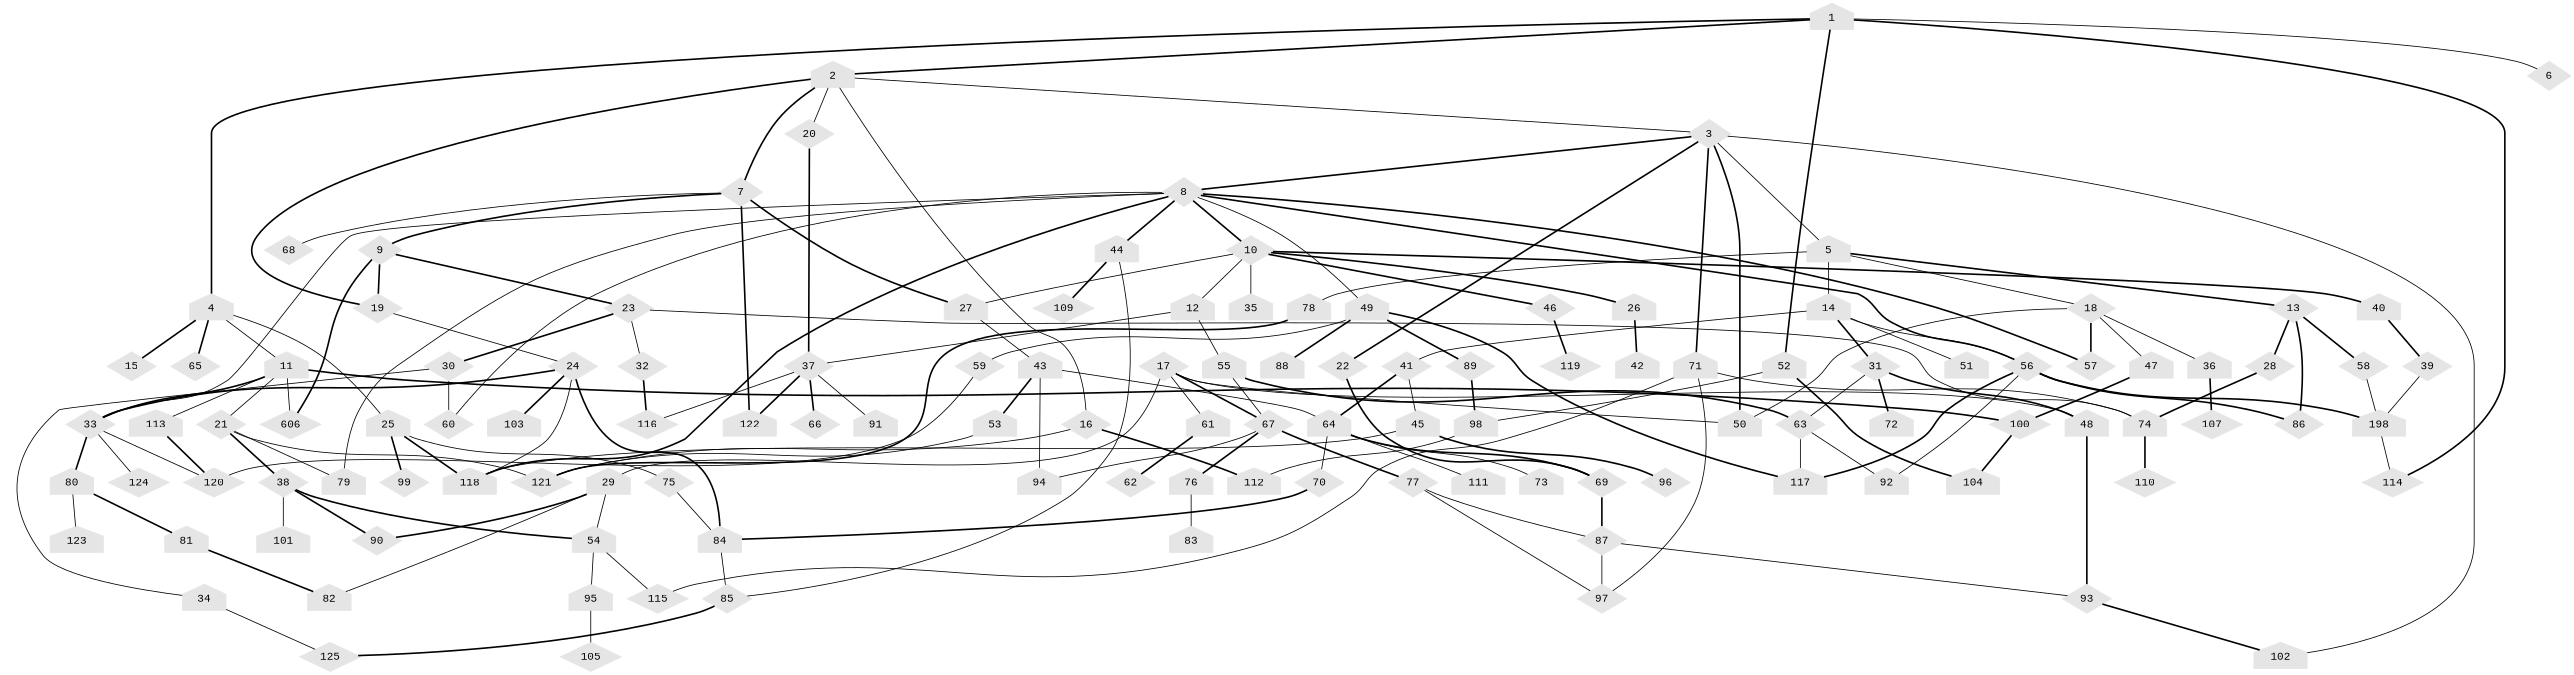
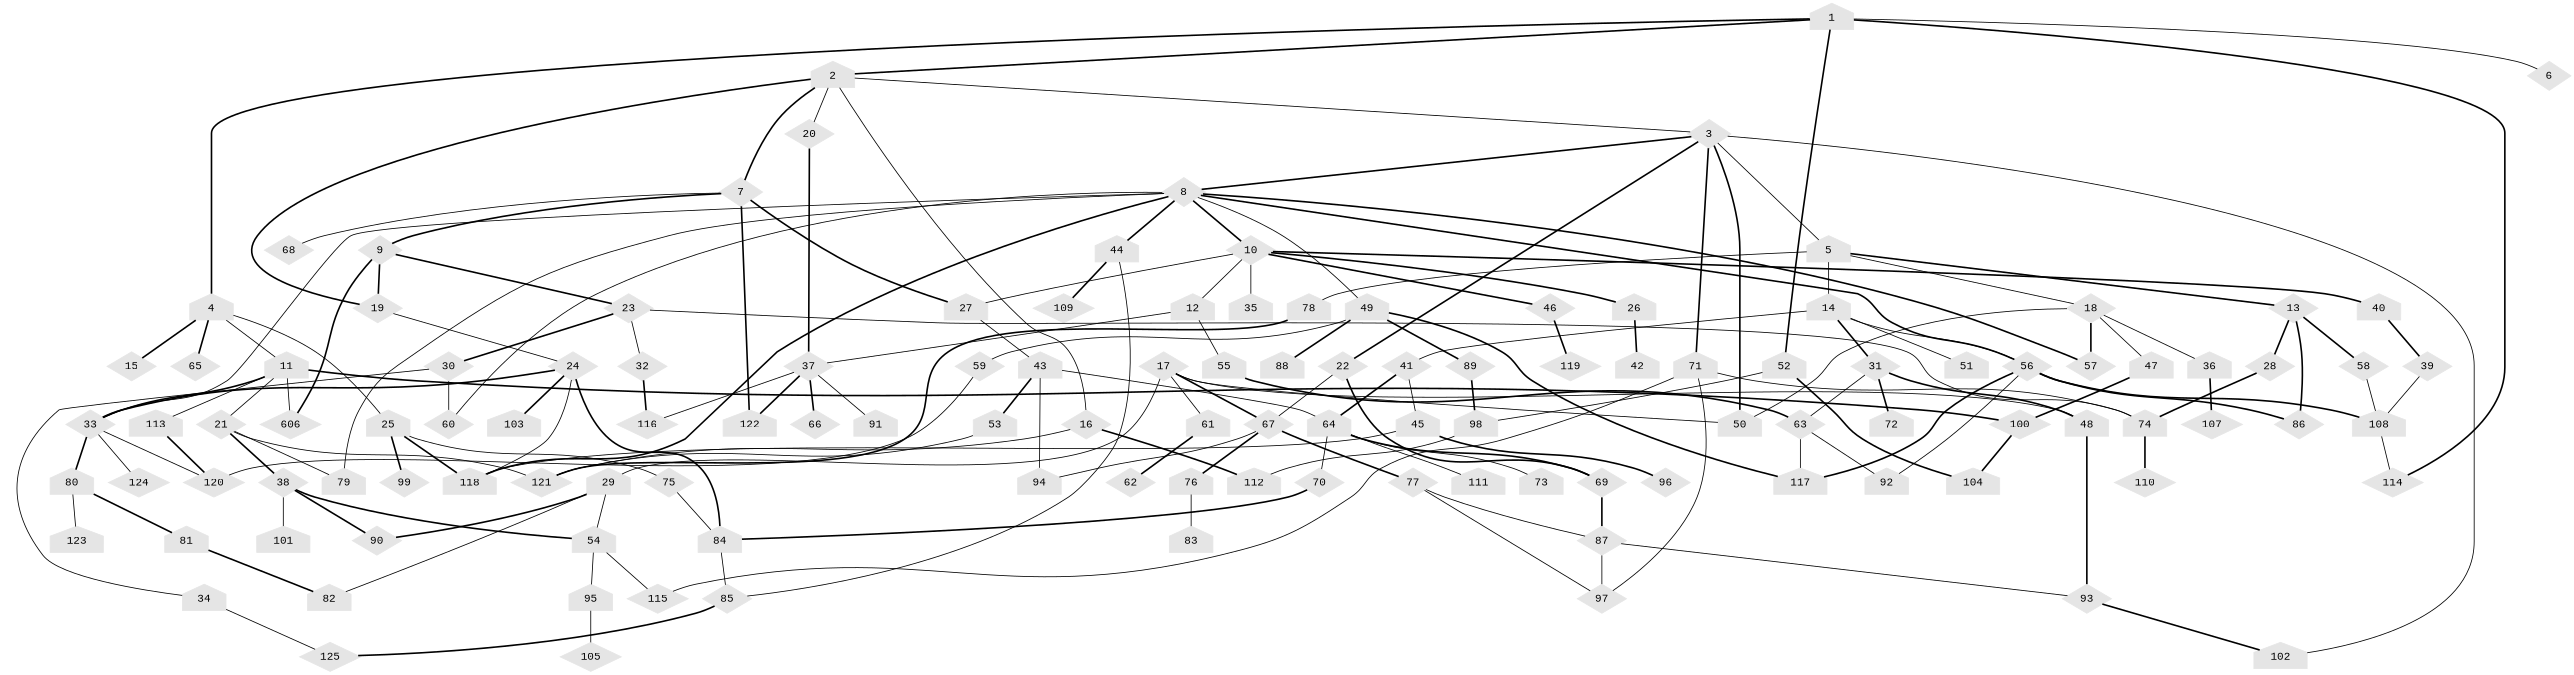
edge "55" -- "67": now "22" -- "67"
node "198": label "198" -> "108"
